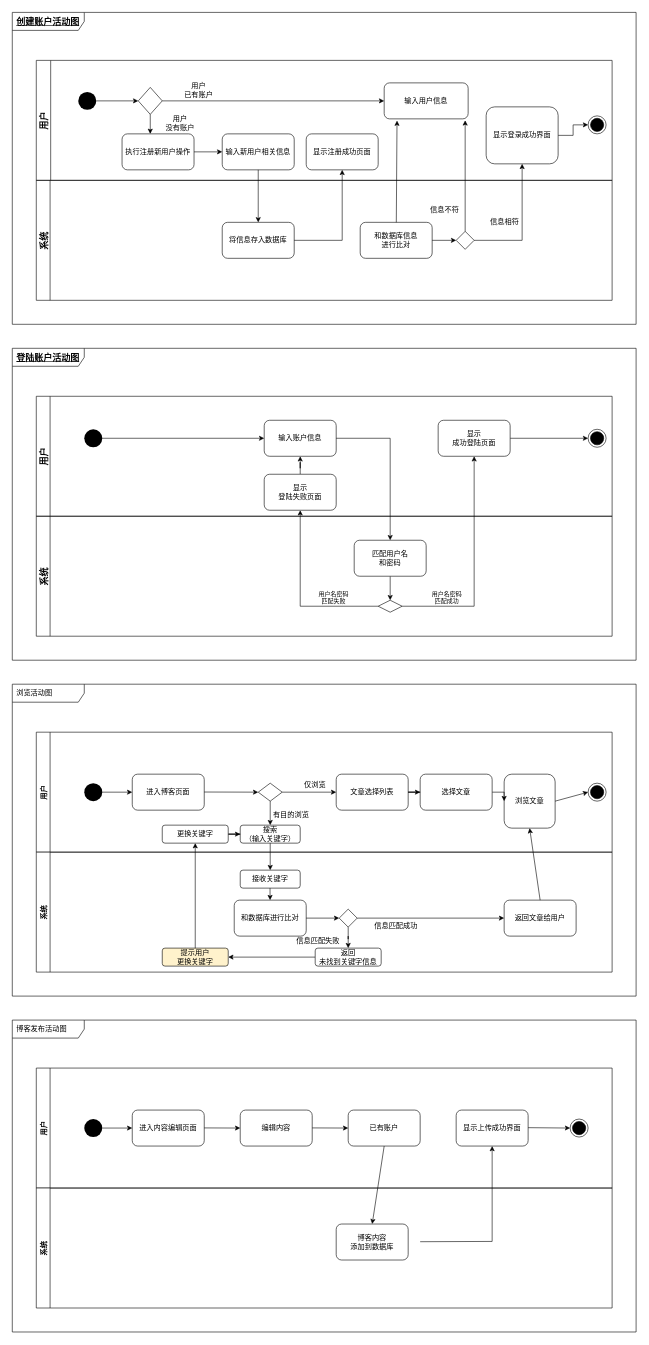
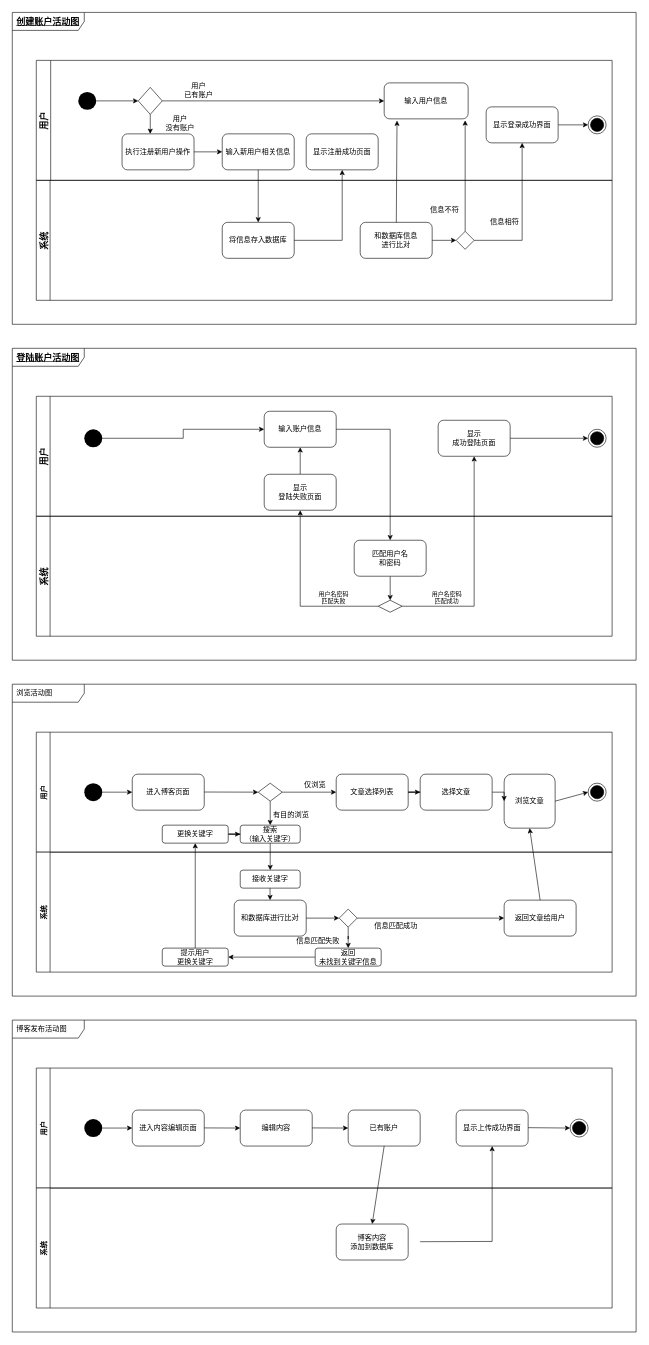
node "显示登录成功界面": size 72x57 -> 72x36
node "输入账户信息": moved (300, 438) -> (300, 429)
node "提示用户 更换关键字": fillcolor #fff2cc -> #ffffff
